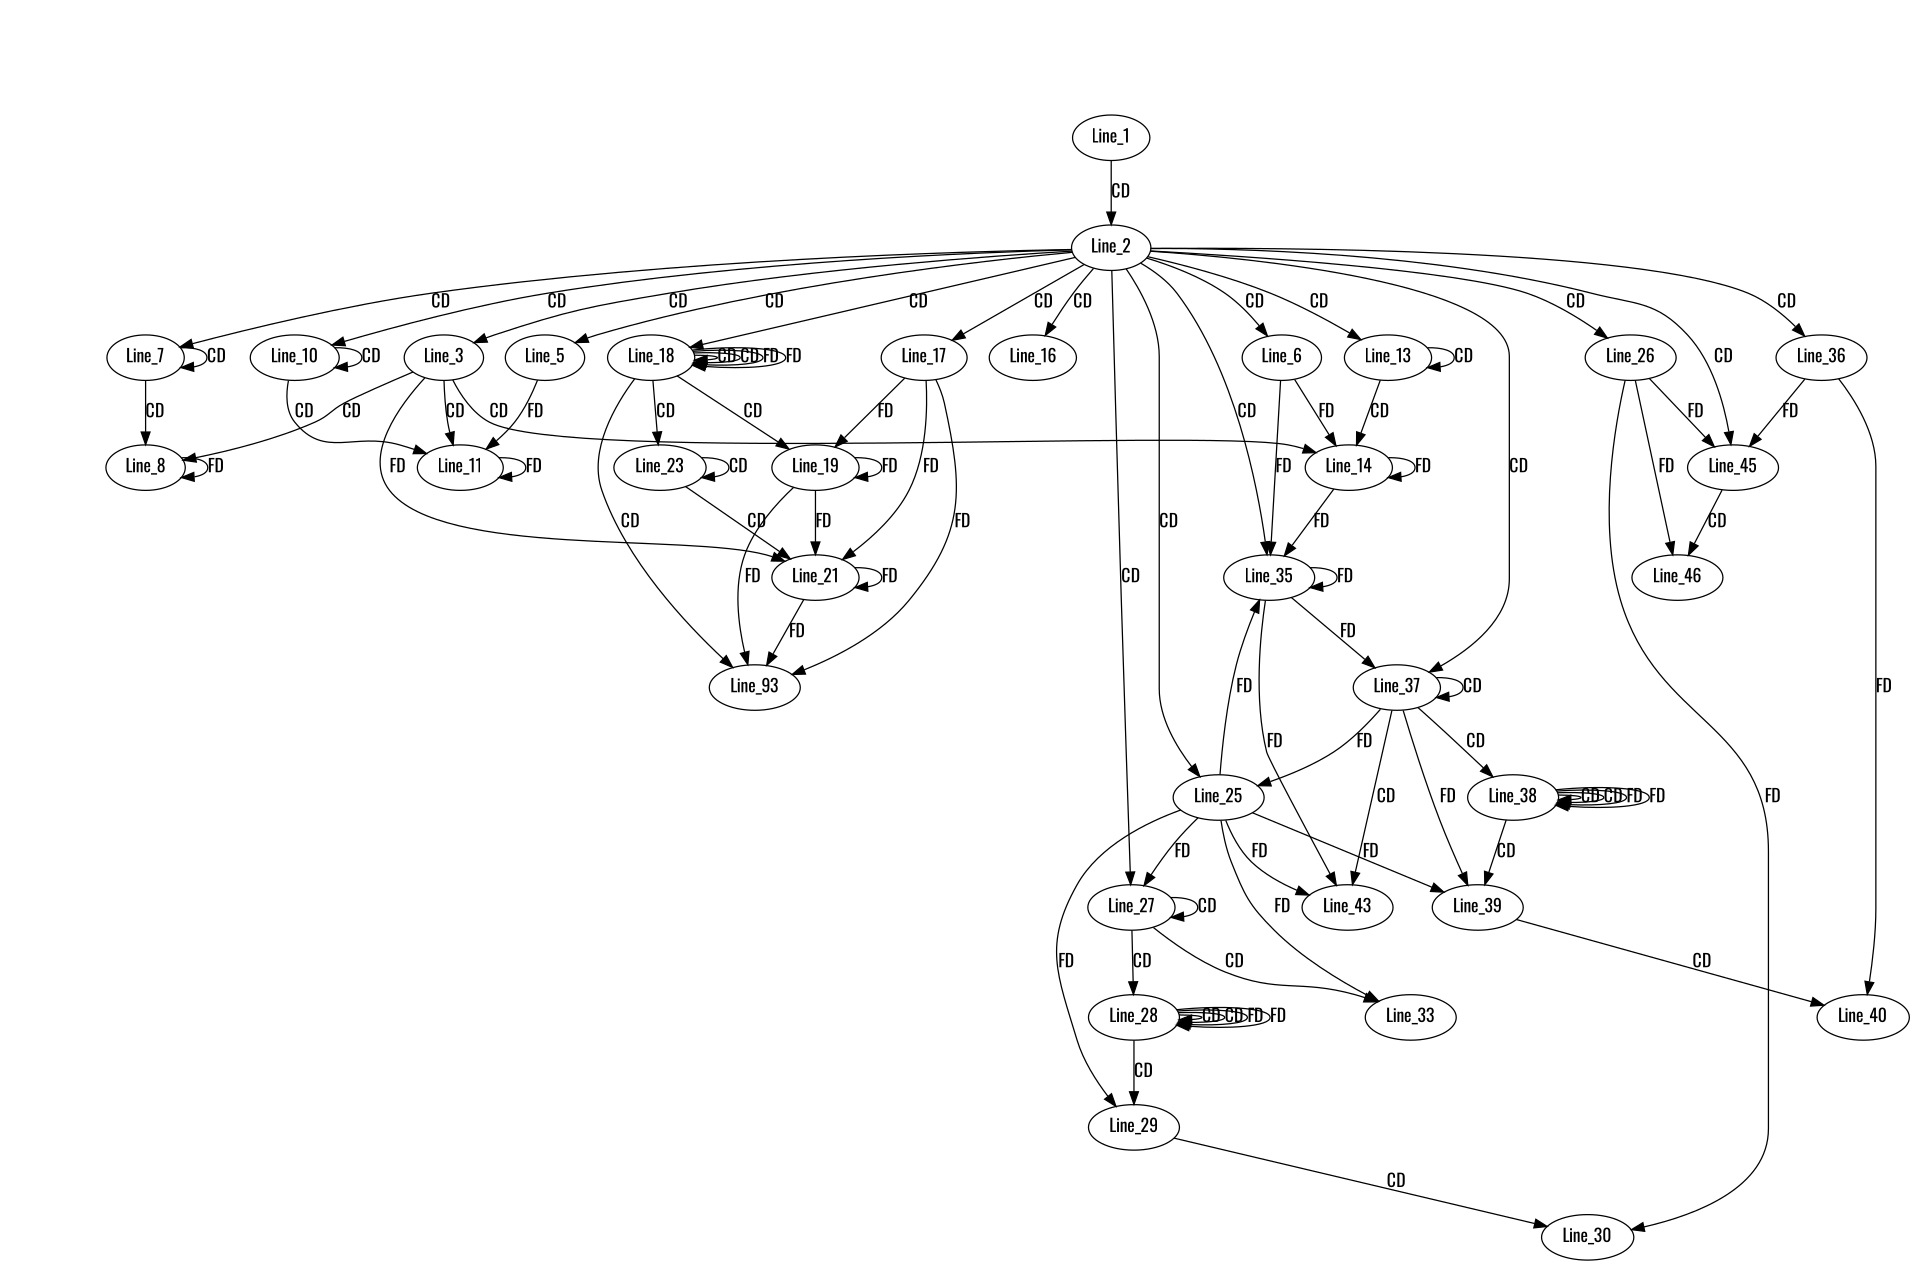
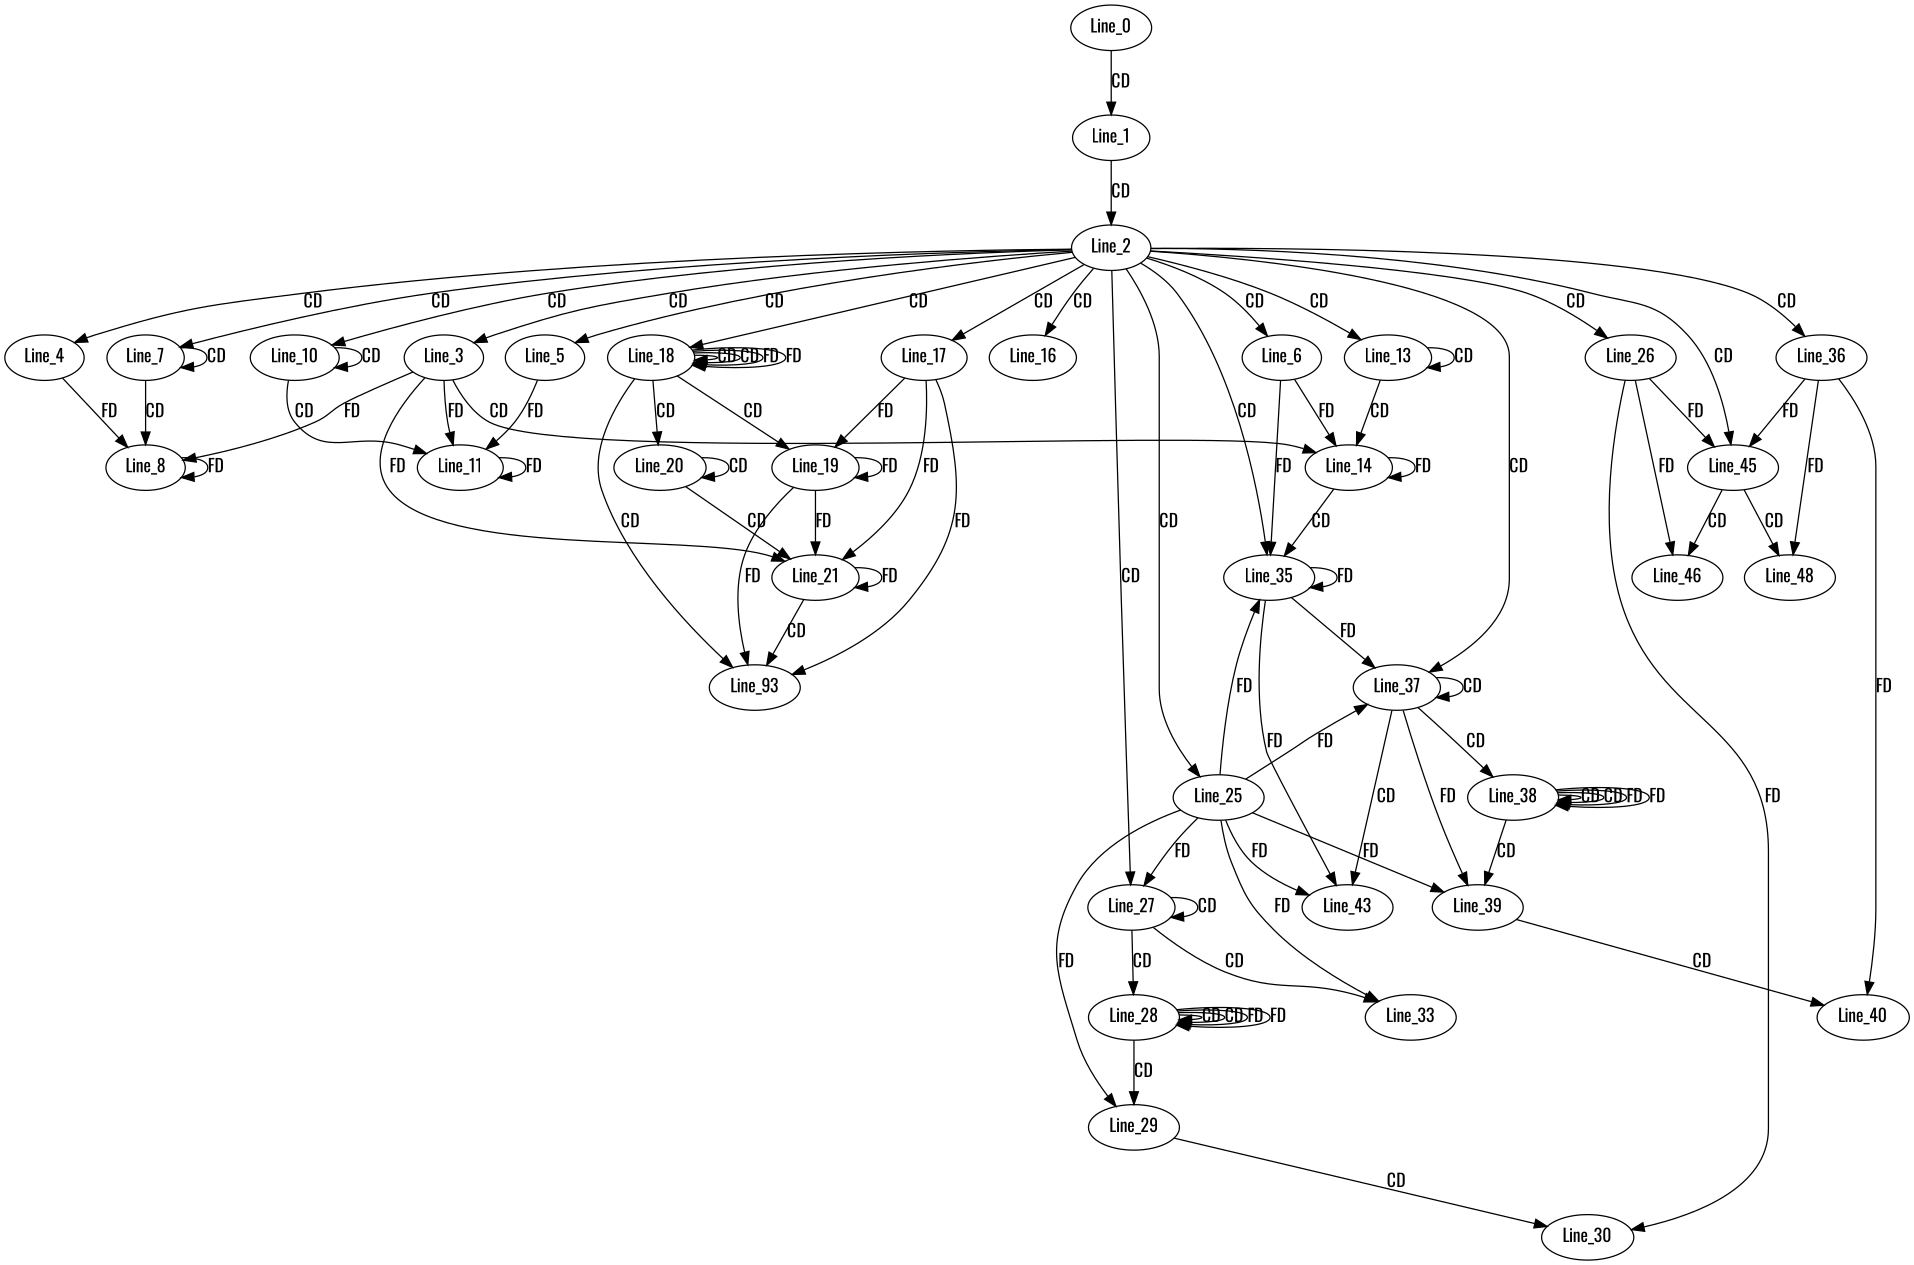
node "Line_0": added
node "Line_4": added
edge "Line_3" -> "Line_8": label "CD" -> "FD"
edge "Line_3" -> "Line_11": label "CD" -> "FD"
node "Line_23": label "Line_23" -> "Line_20"
edge "Line_14" -> "Line_35": label "FD" -> "CD"
node "Line_48": added
edge "Line_21" -> "Line_93": label "FD" -> "CD"
edge "Line_37" -> "Line_25": reversed
